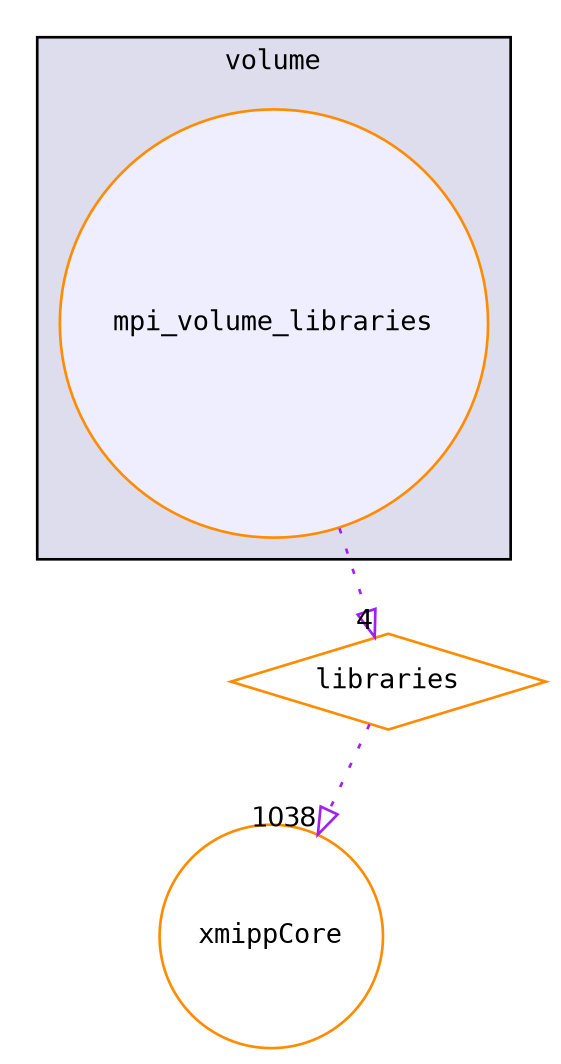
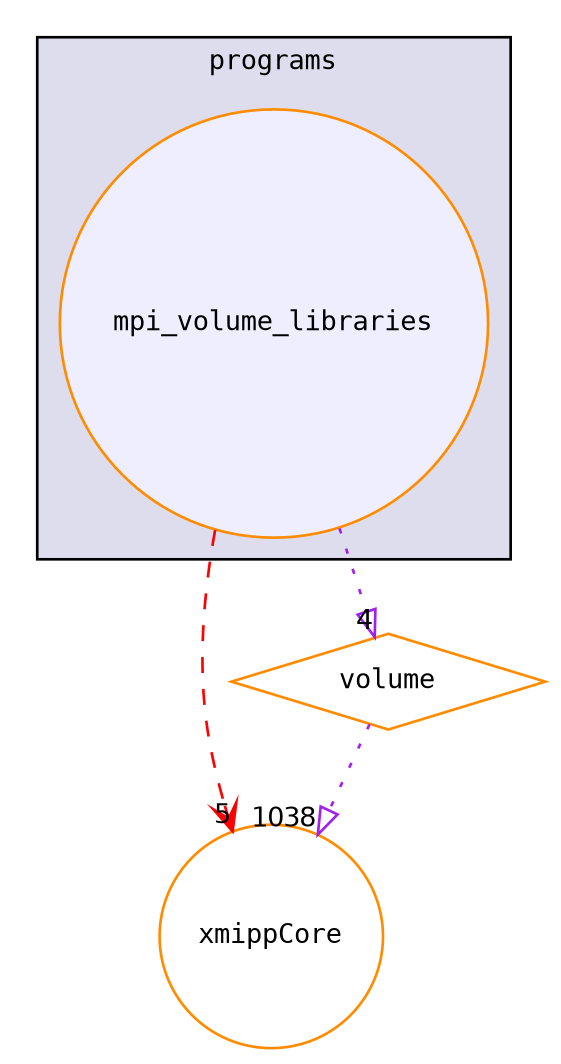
cluster "volume": label "volume" -> "programs"
edge "mpi_volume_libraries" -> "xmippCore": added
node "libraries": label "libraries" -> "volume"
